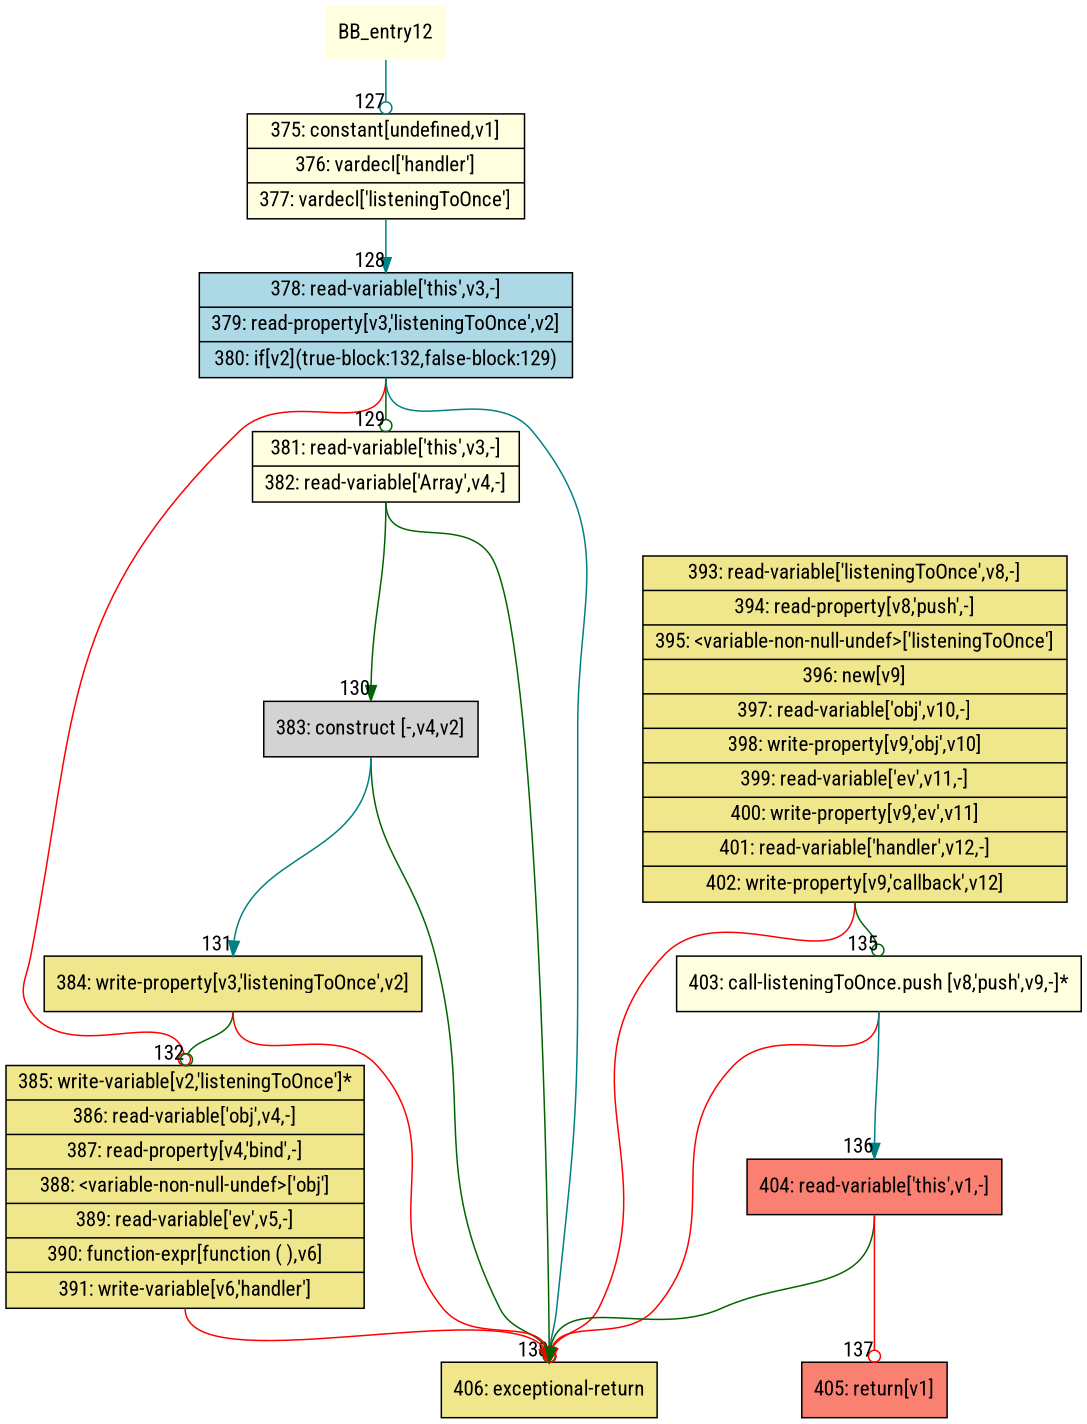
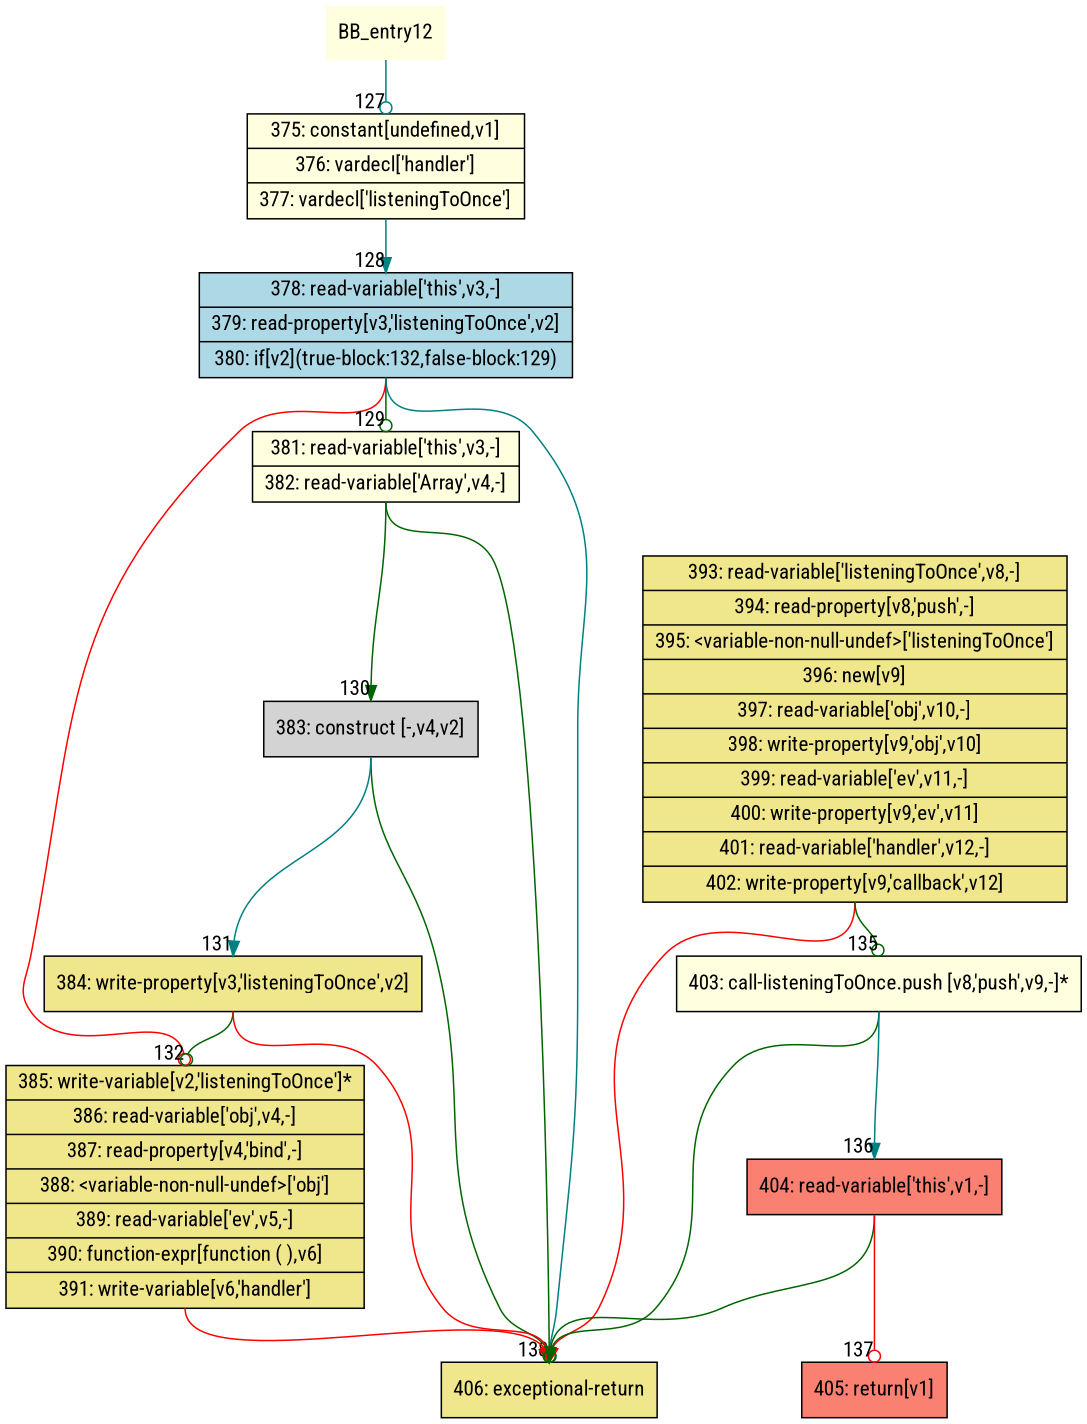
edge "403: call-listeningToOnce.push [v8,'push',v9,-]*" -> "406: exceptional-return": color red -> darkgreen
